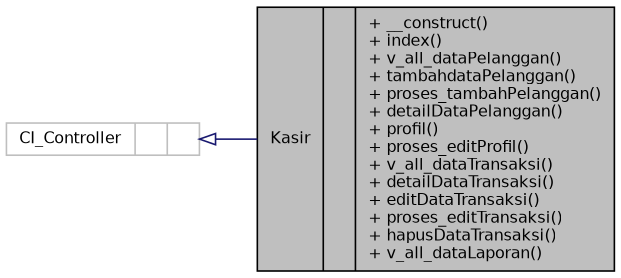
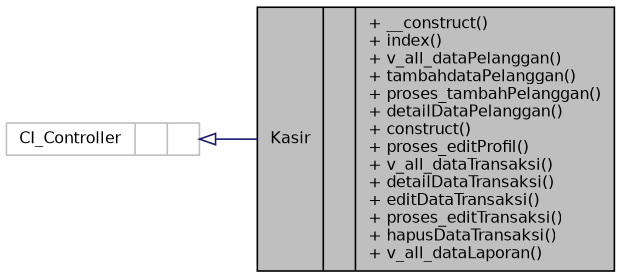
node "Kasir": text "+ profil()" -> "+ construct()"
